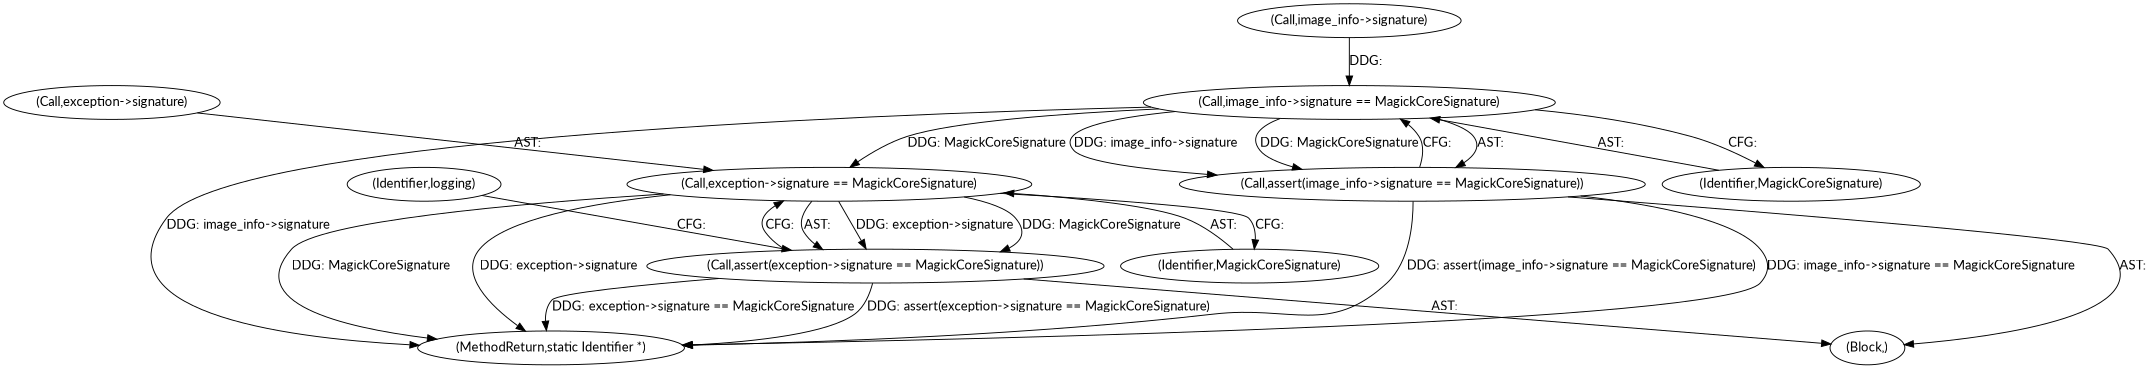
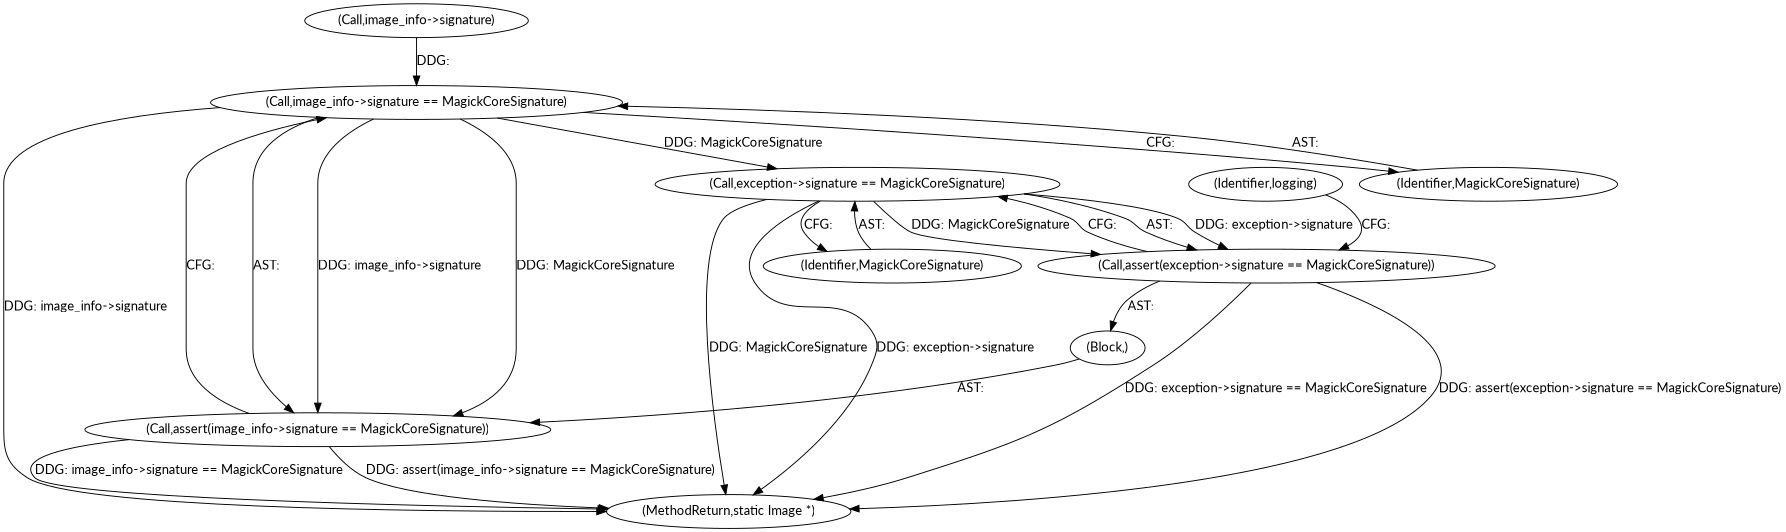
node "(Call,exception->signature)": removed
edge "(Call,assert(image_info->signature == MagickCoreSignature))" -> "(Block,)": reversed
node "(MethodReturn,static Identifier *)": label "(MethodReturn,static Identifier *)" -> "(MethodReturn,static Image *)"
